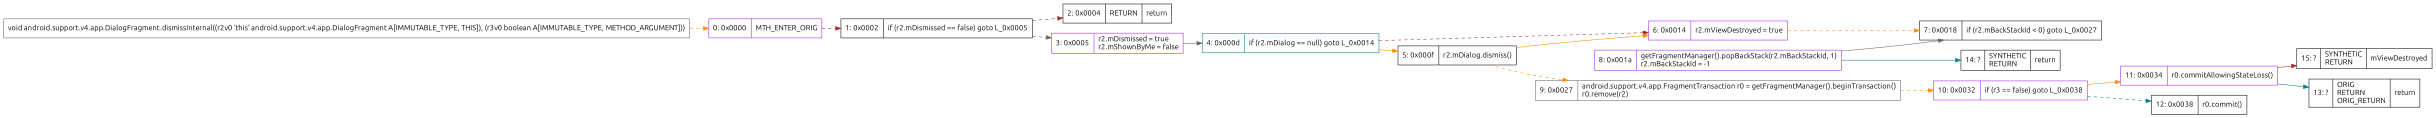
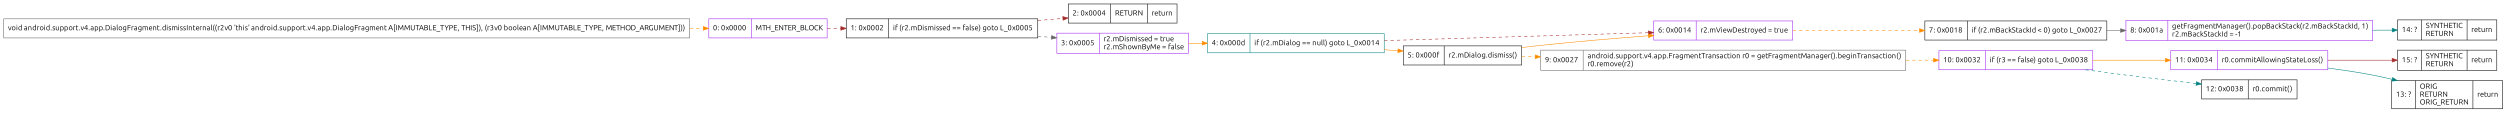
node "0: 0x0000": text "MTH_ENTER_ORIG" -> "MTH_ENTER_BLOCK"
edge "3: 0x0005" -> "4: 0x000d": color gray40 -> darkorange
edge "8: 0x001a" -> "7: 0x0018": reversed
node "15: ?": text "mViewDestroyed" -> "return"
